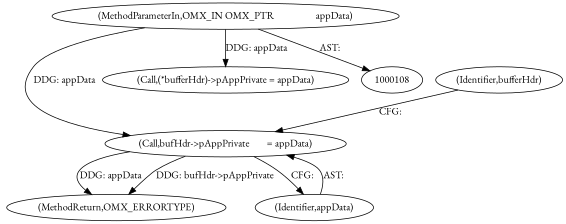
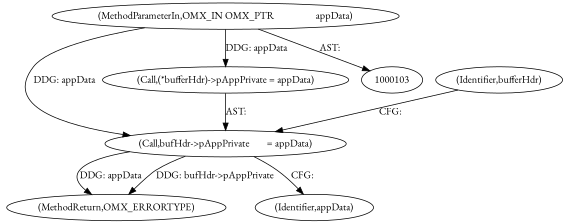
node "1000108": label "1000108" -> "1000103"
edge "(Identifier,appData)" -> "(Call,bufHdr->pAppPrivate        = appData)": now "(Call,(*bufferHdr)->pAppPrivate = appData)" -> "(Call,bufHdr->pAppPrivate        = appData)"
